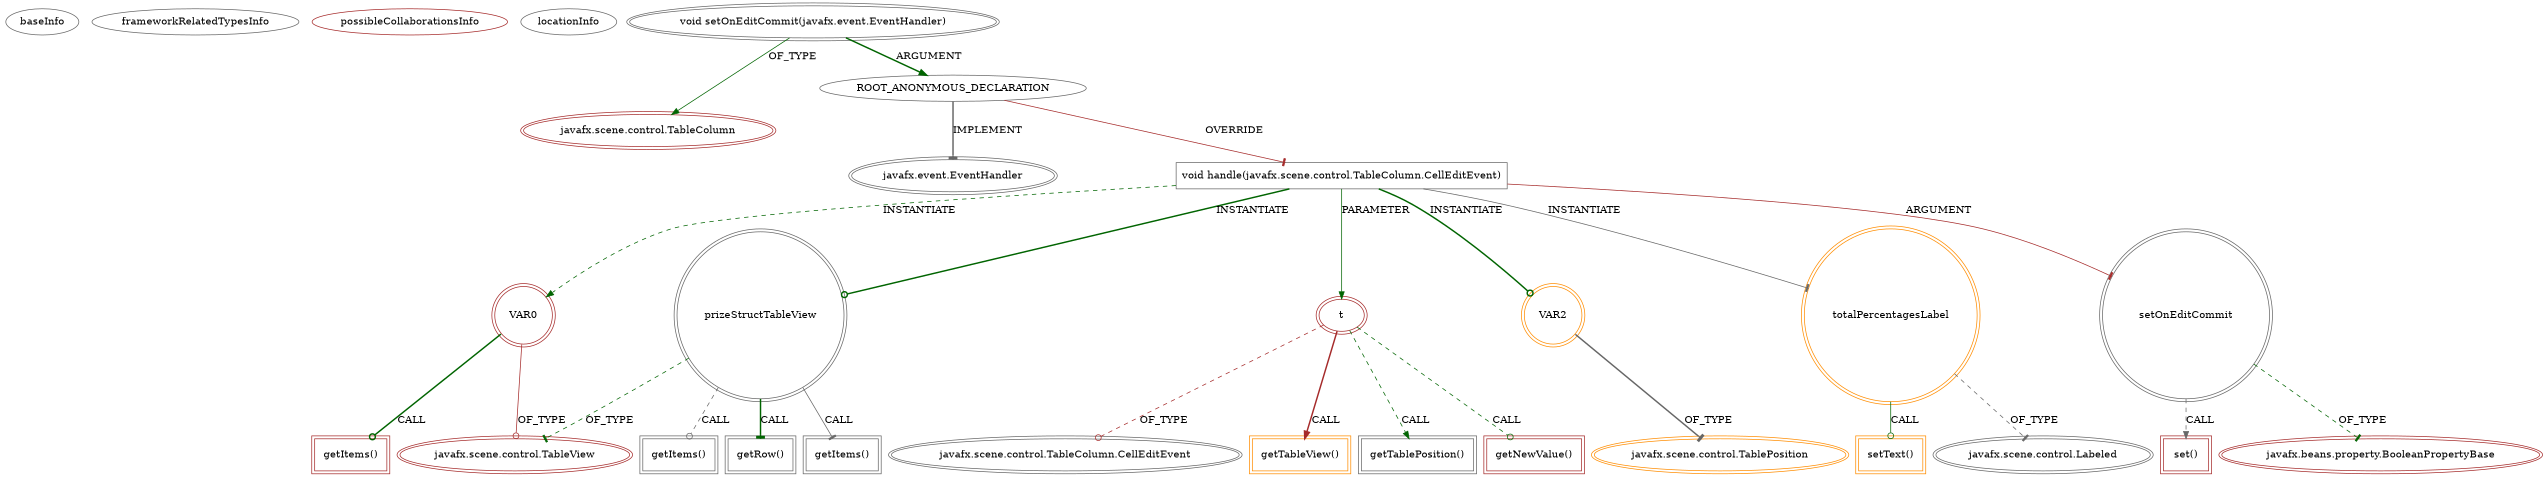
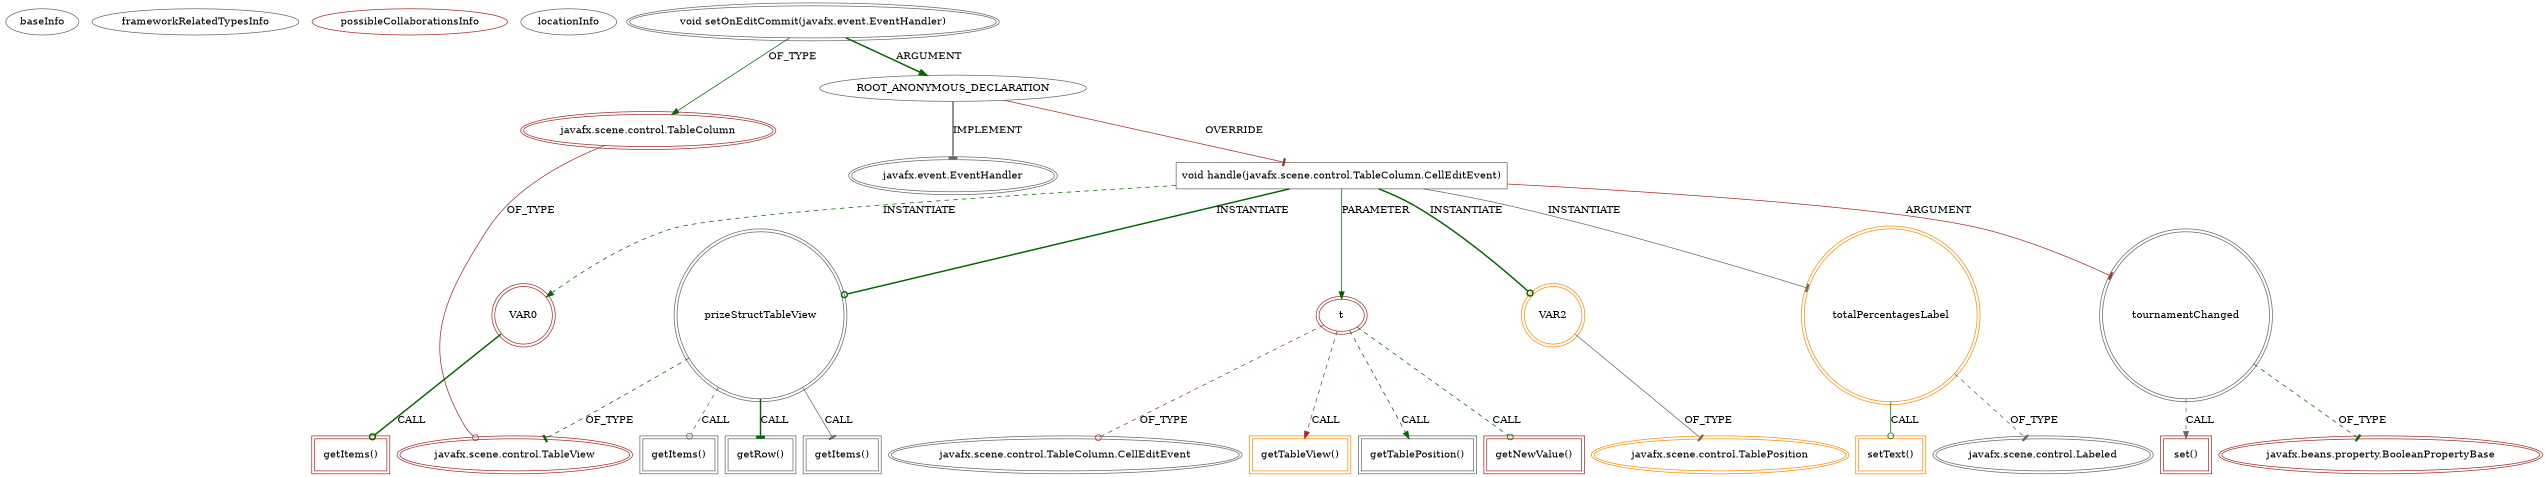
node "setOnEditCommit": label "setOnEditCommit" -> "tournamentChanged"
edge "t" -> "getTableView()": style bold -> dashed
edge "VAR2" -> "javafx.scene.control.TablePosition": style bold -> solid
edge "VAR0" -> "javafx.scene.control.TableView": now "javafx.scene.control.TableColumn" -> "javafx.scene.control.TableView"
